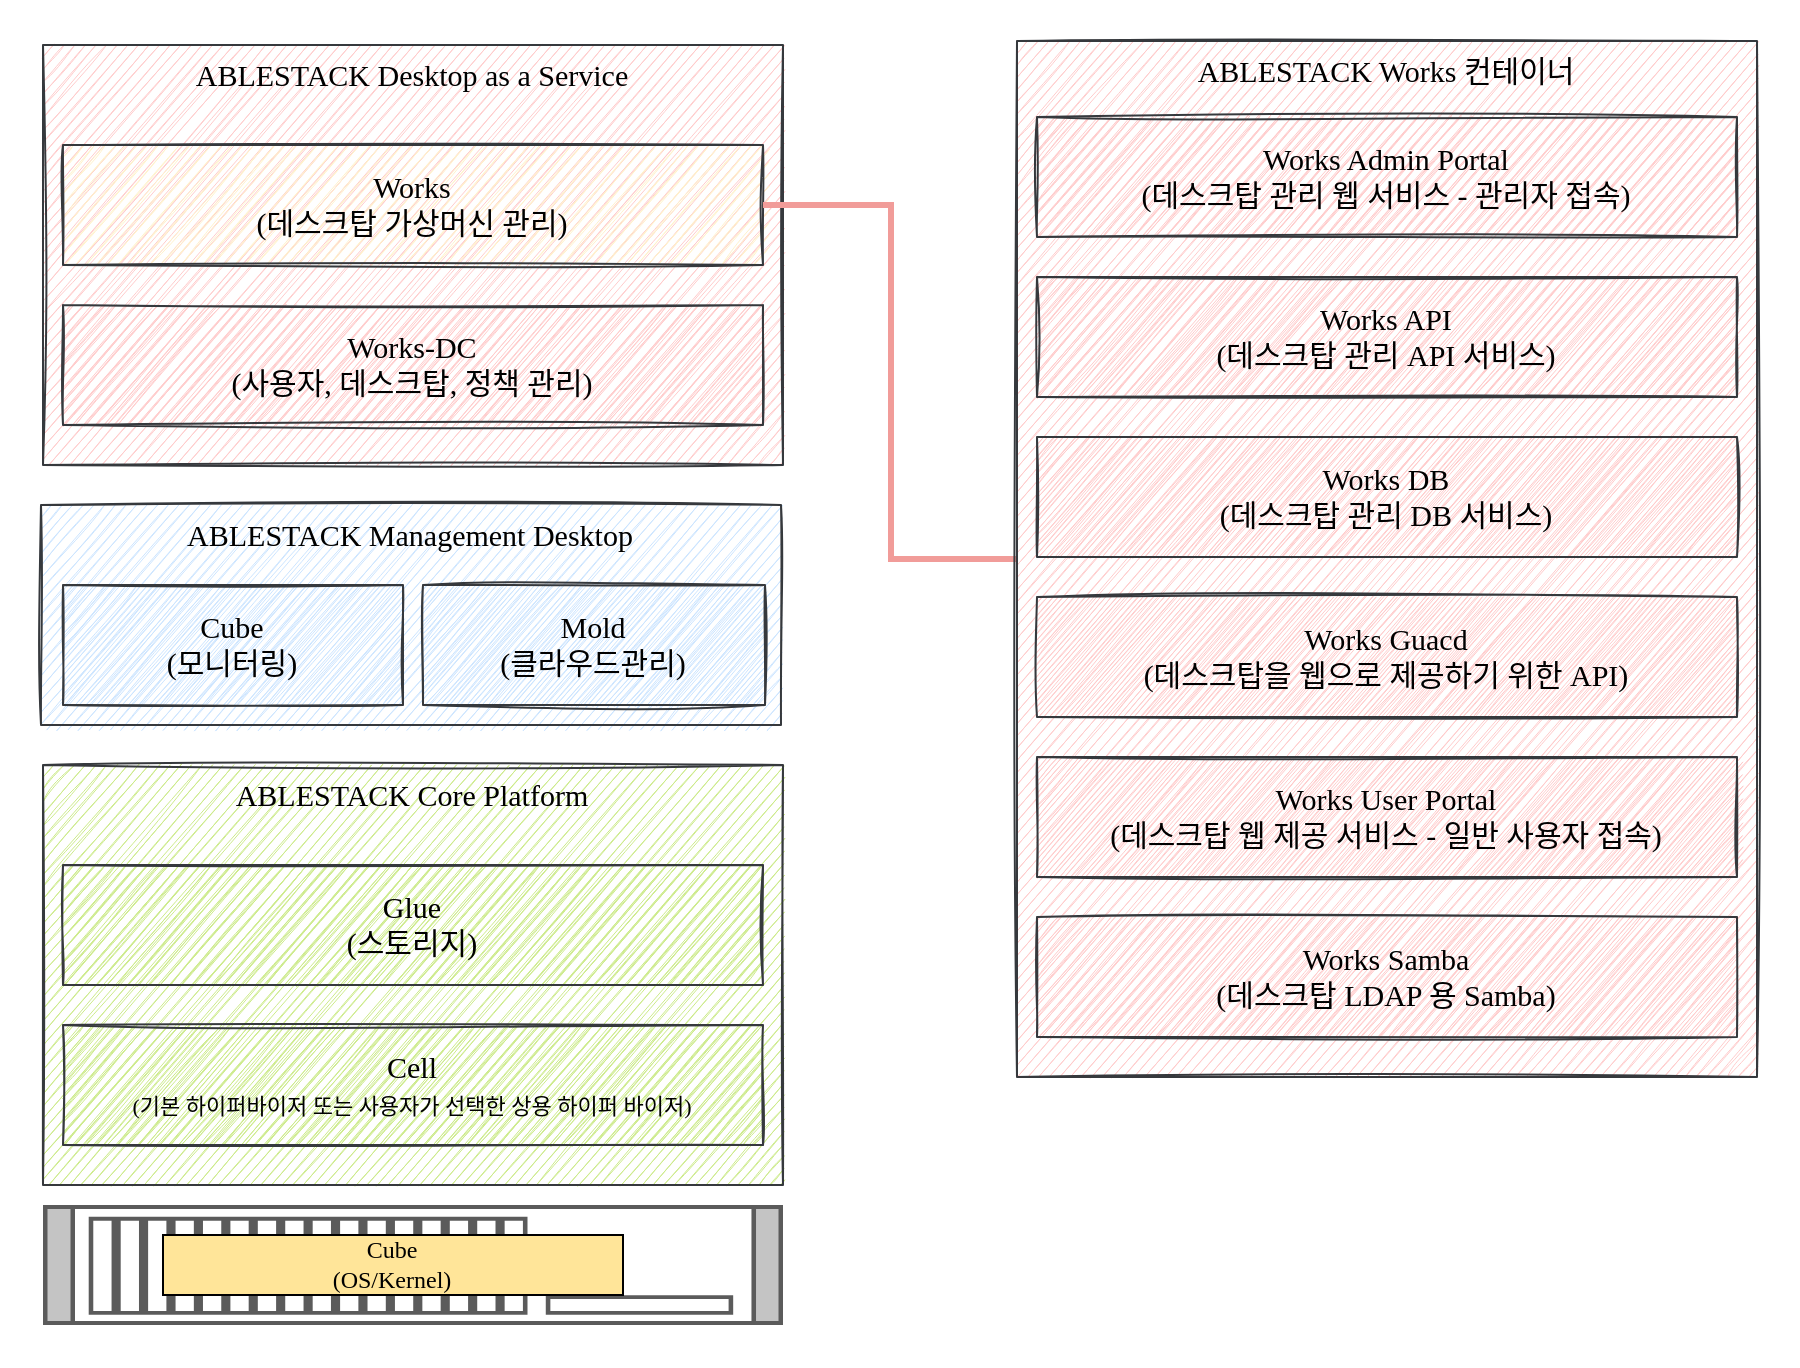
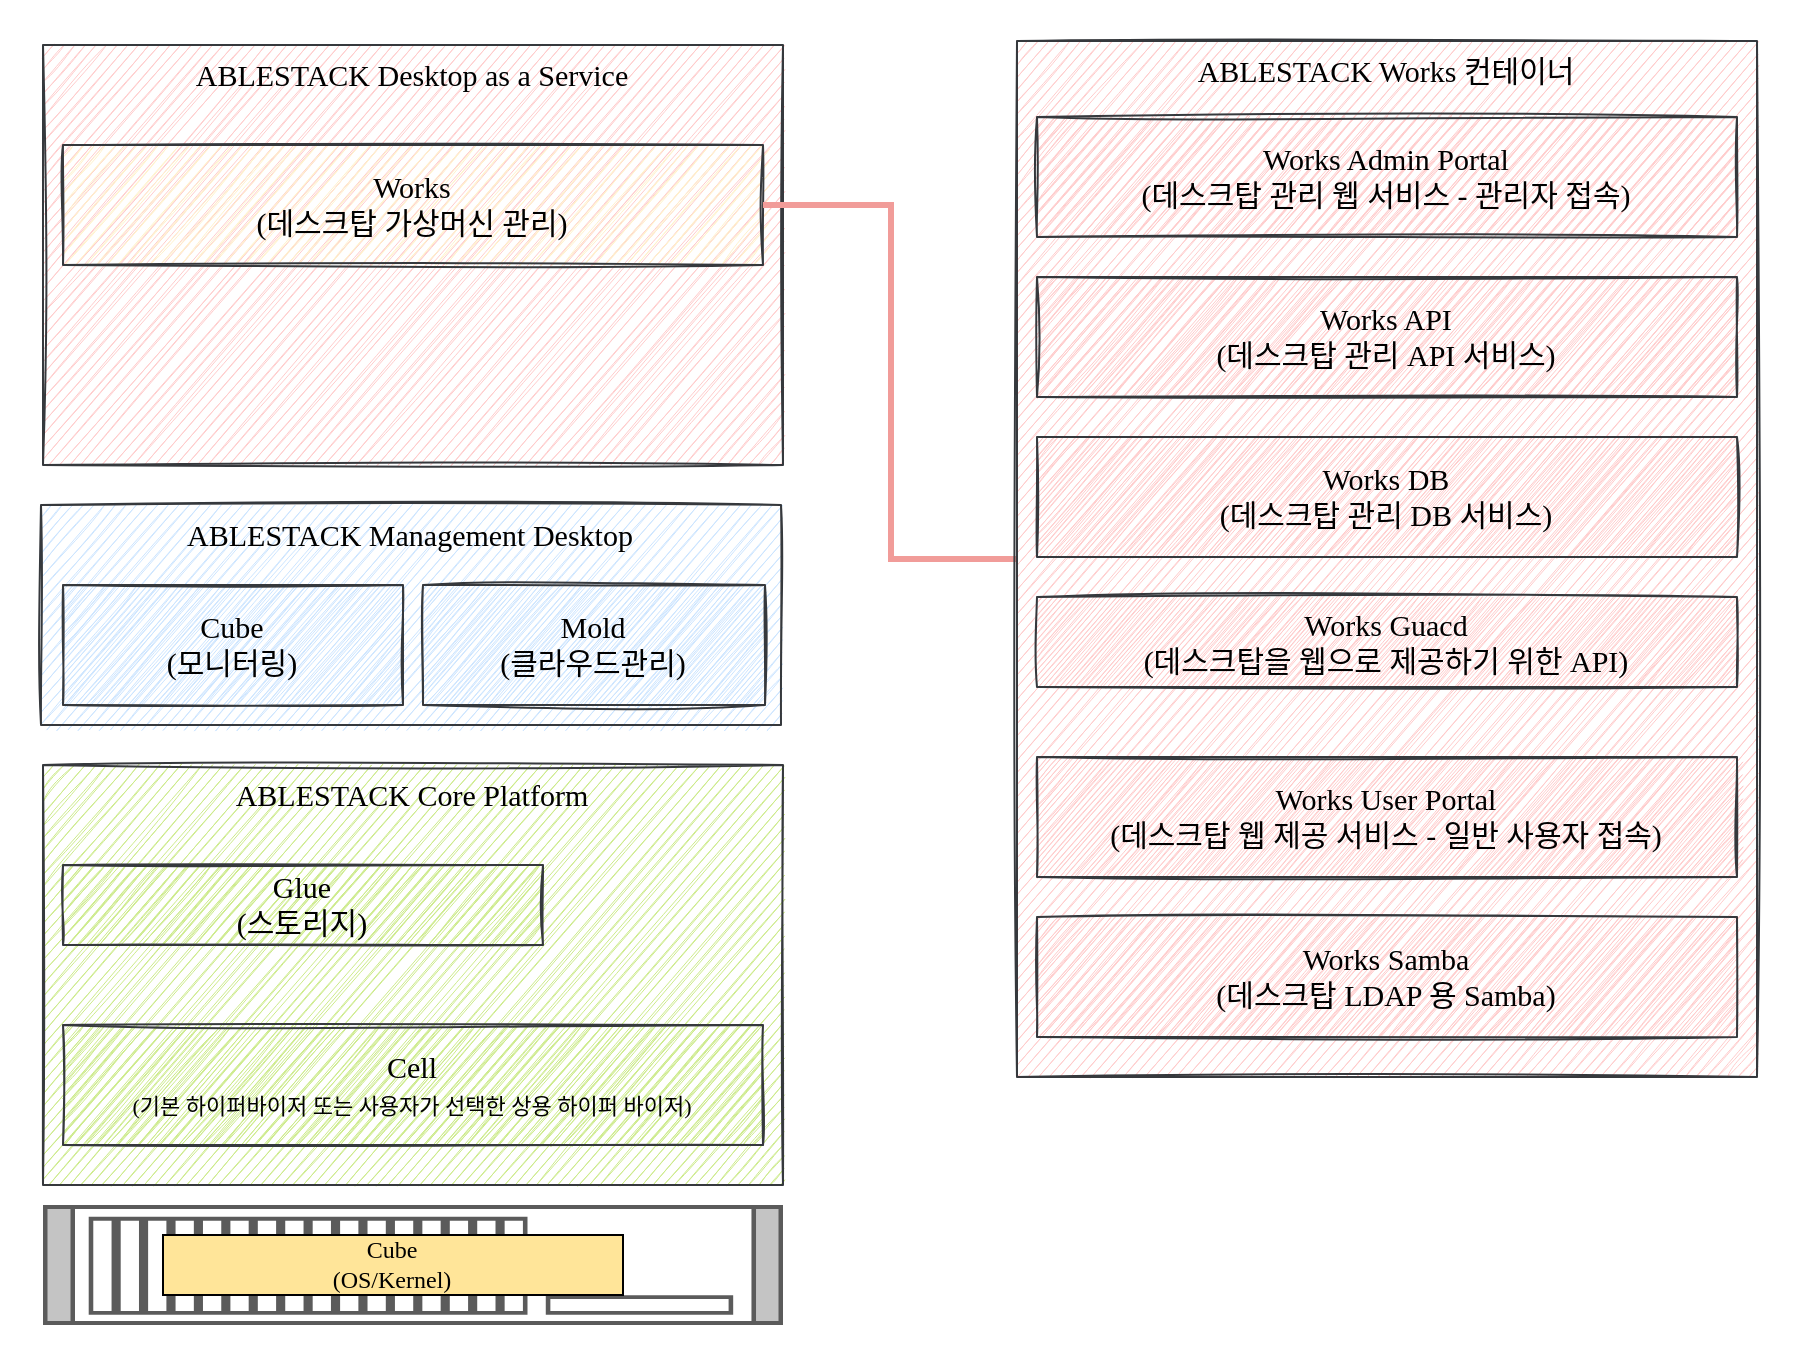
node "Works-DC (사용자, 데스크탑, 정책 관리)": removed
node "Works Guacd (데스크탑을 웹으로 제공하기 위한 API)": size 700x120 -> 700x90
node "Glue (스토리지)": size 700x120 -> 480x80
